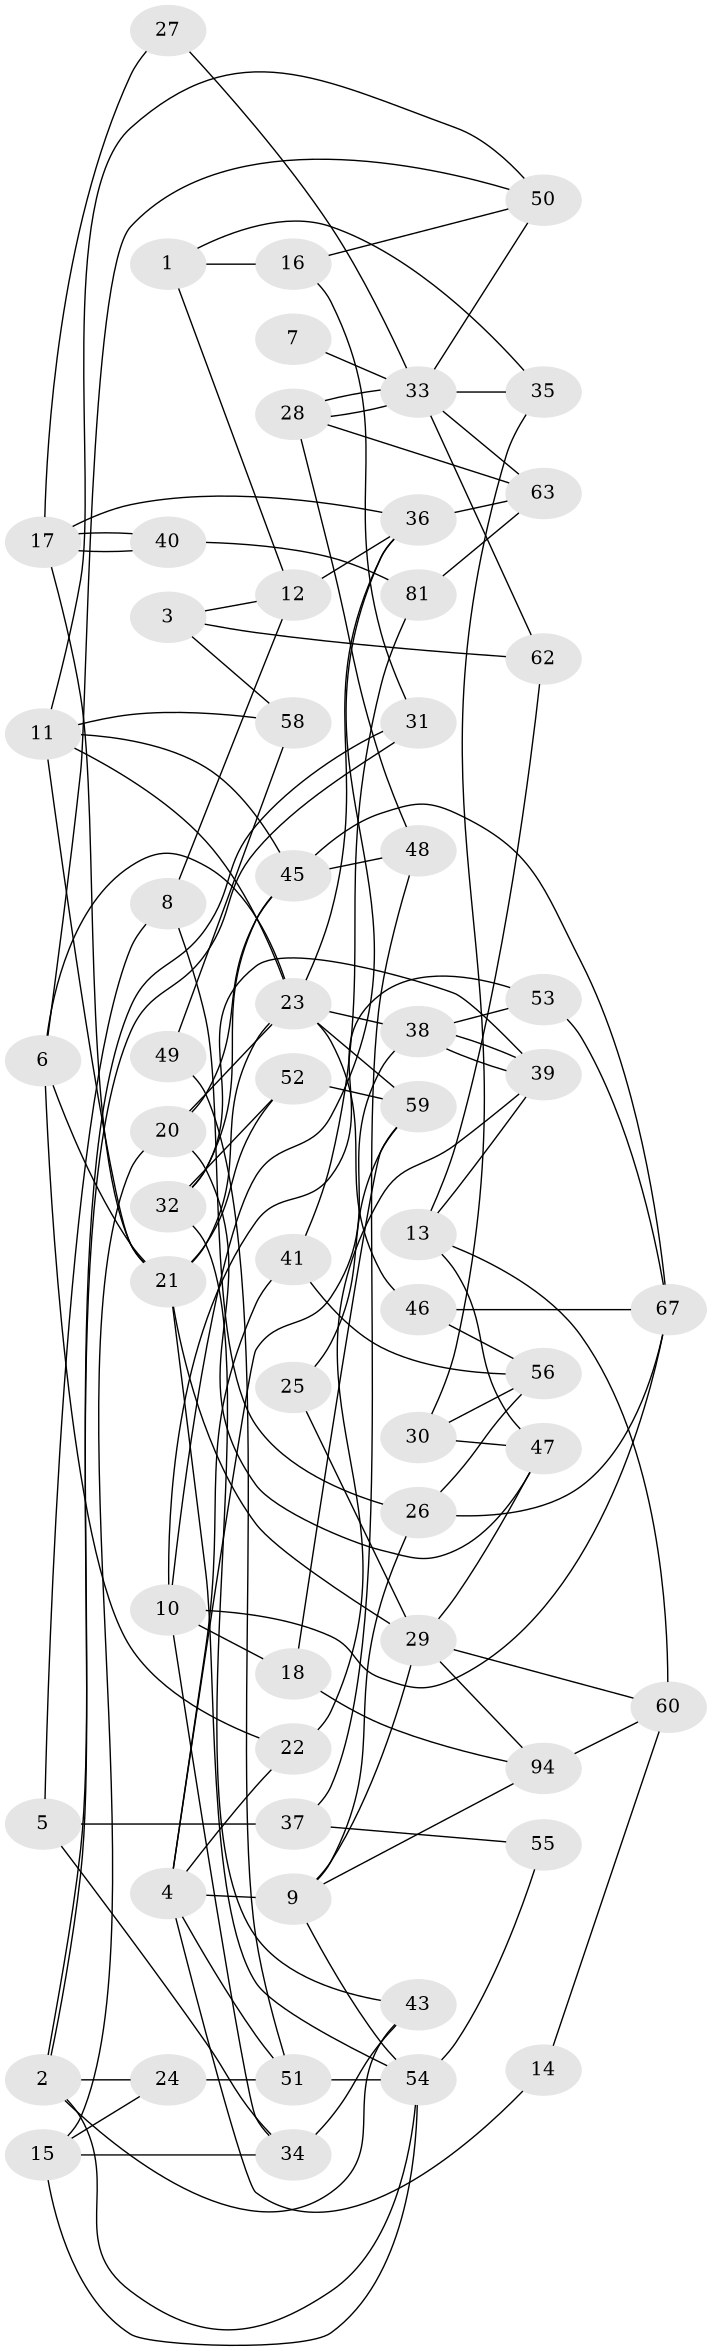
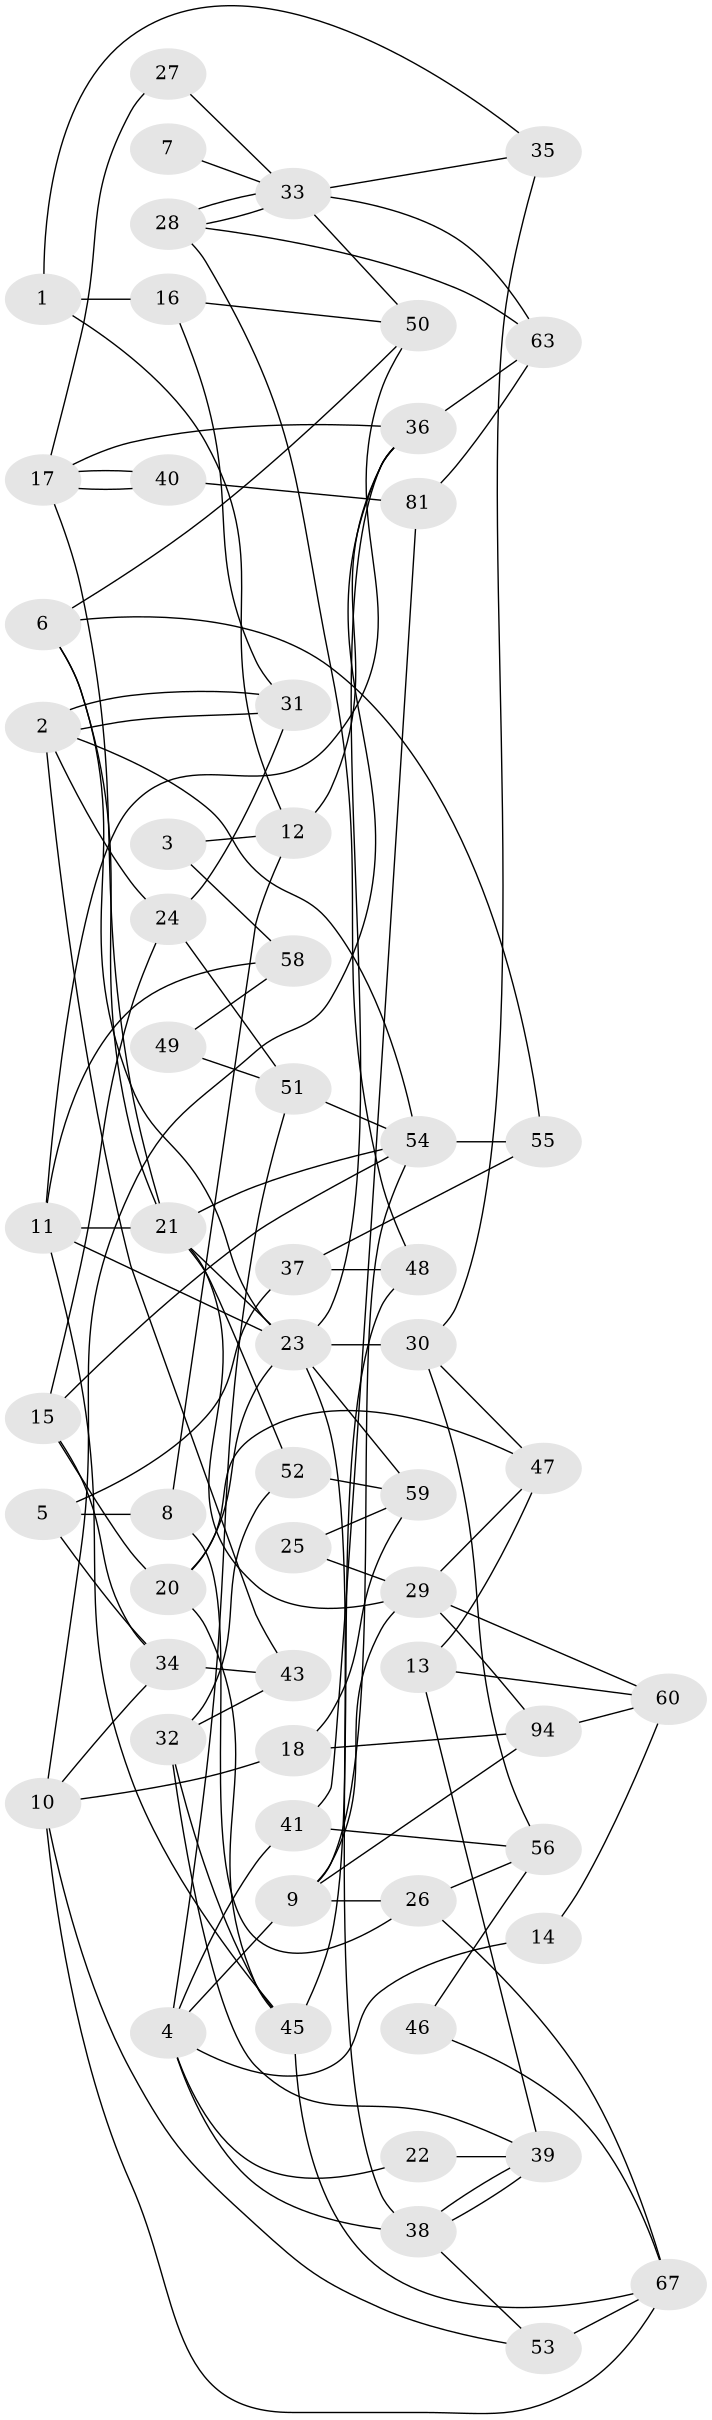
node "62": removed
edge "31" -- "24": added
edge "23" -- "46": now "23" -- "30"
edge "6" -- "22": now "6" -- "55"
